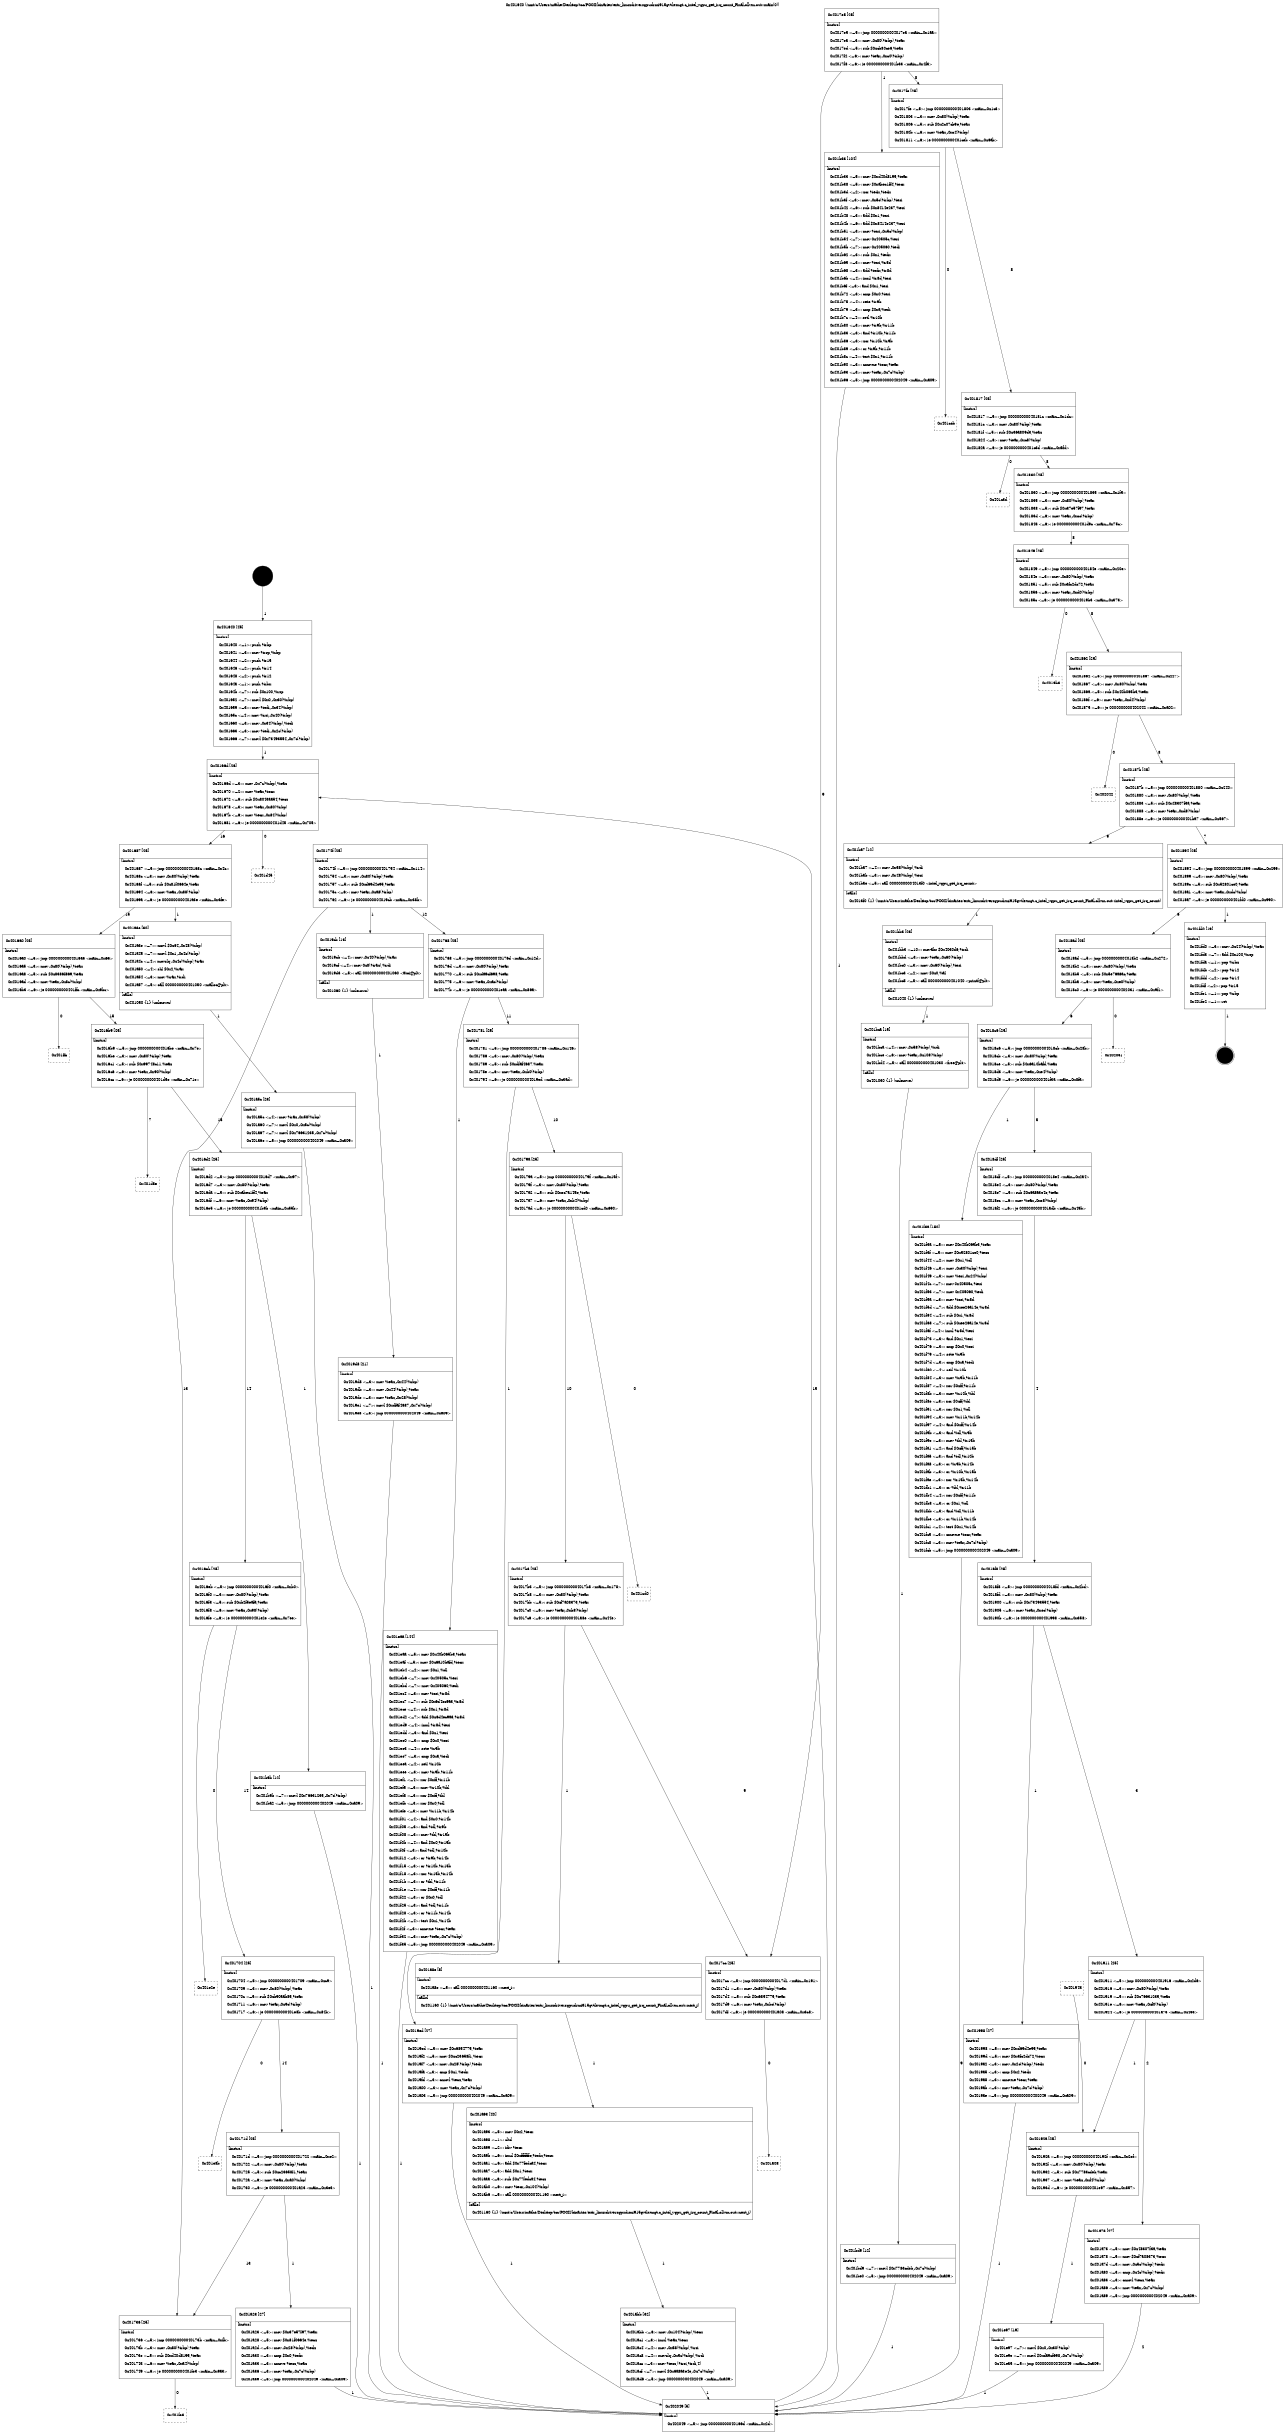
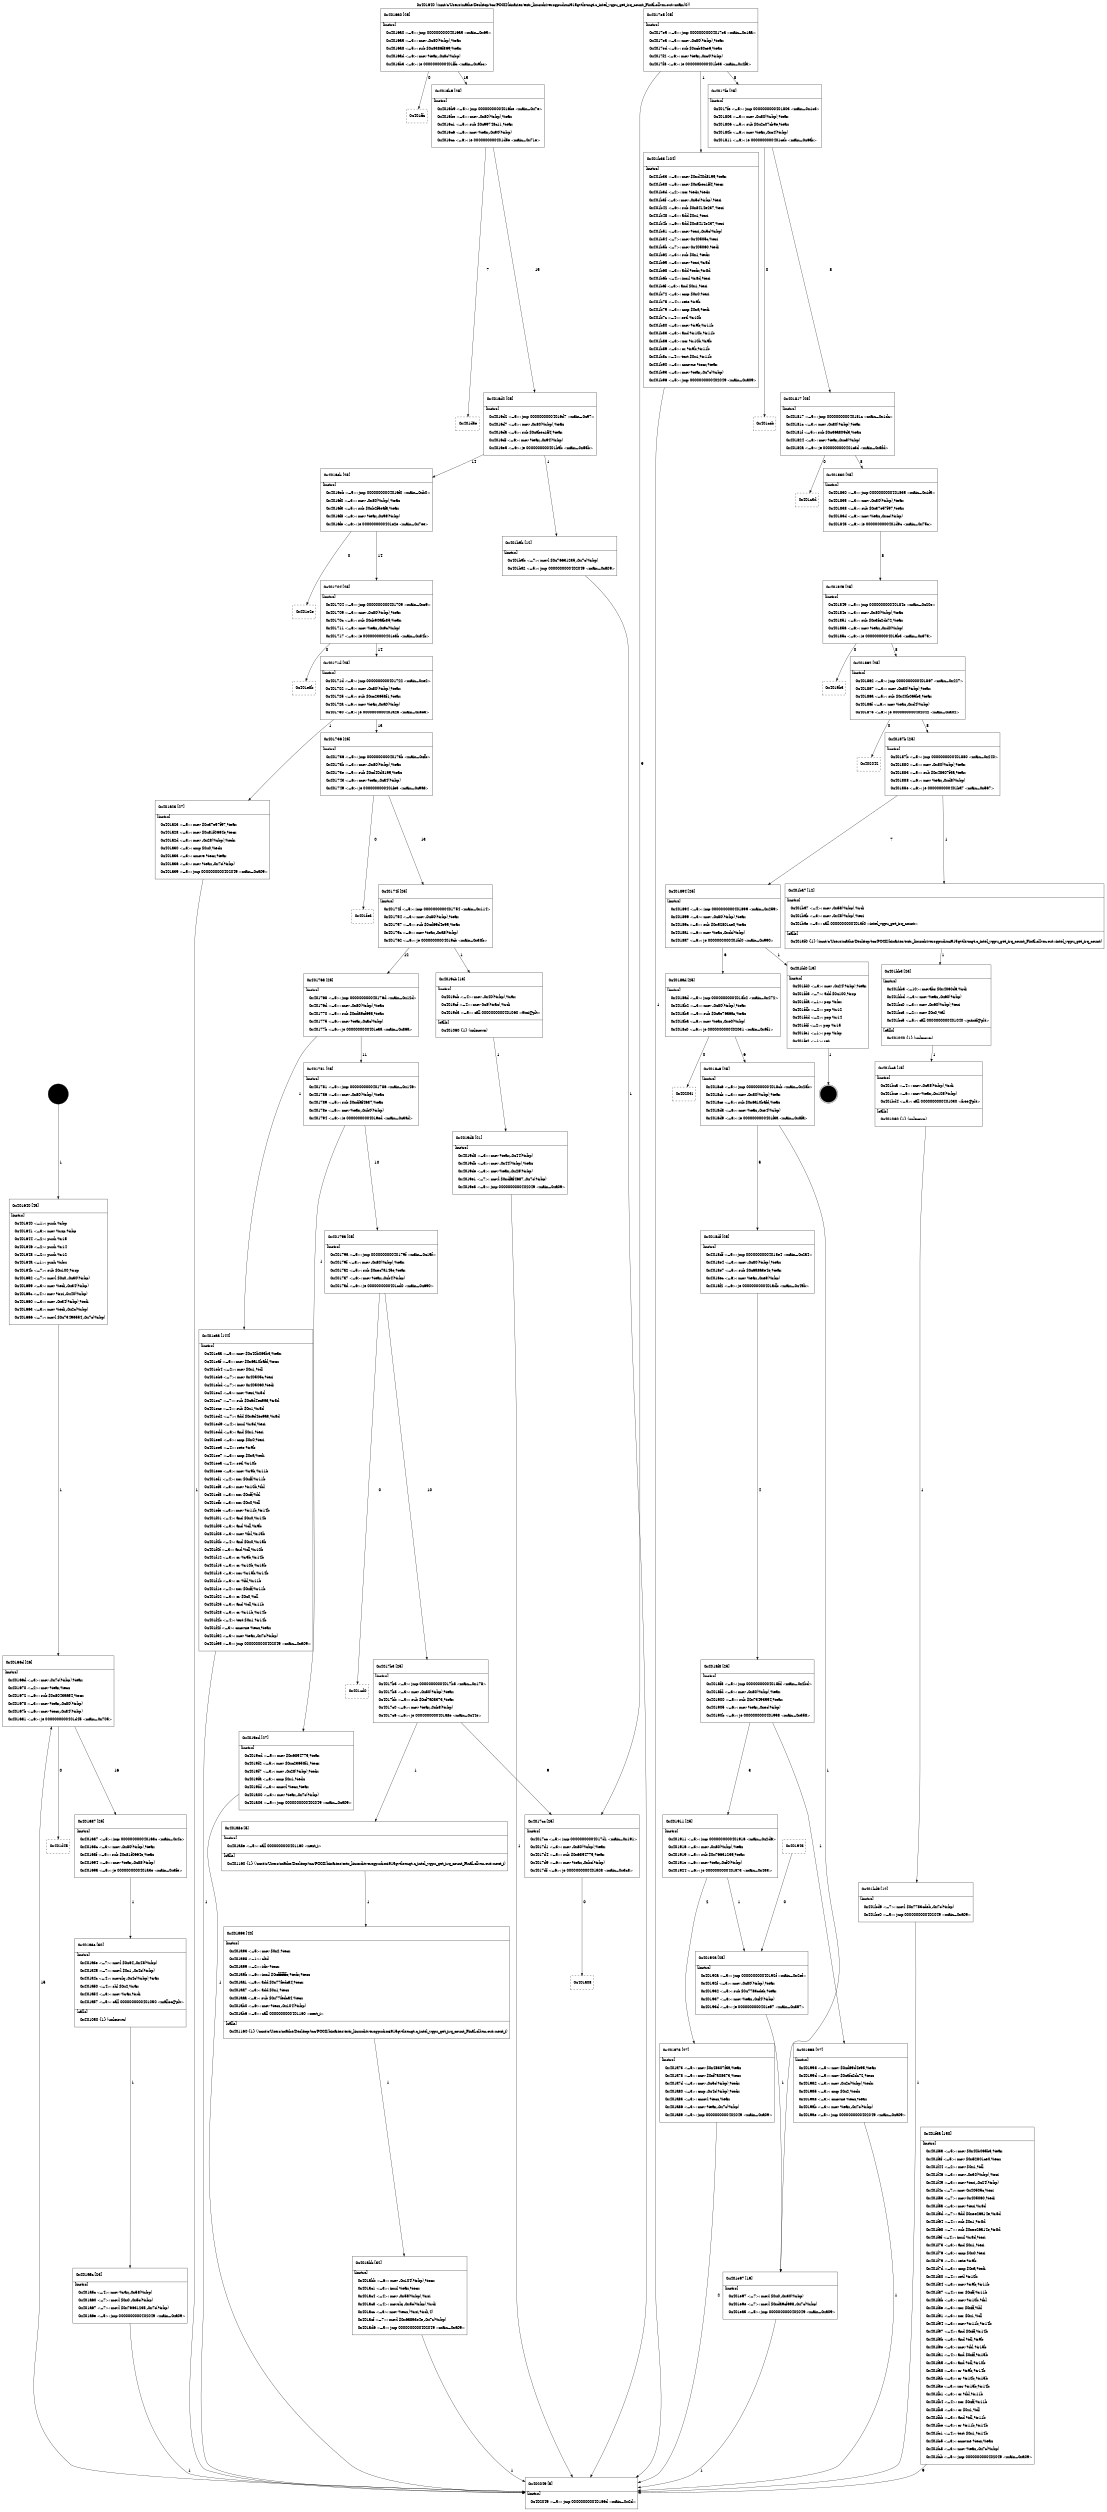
edge "0x40187b [25]" -> "0x401ba7 [12]": label " 9" -> " 1"
edge "0x401687 [25]" -> "0x4016a0 [25]": removed, label "15"
edge "0x4018c6 [25]" -> "0x401f3a [150]": now "0x4018c6 [25]" -> "0x401e97 [19]"
edge "0x40174f [25]" -> "0x401736 [25]": reversed
